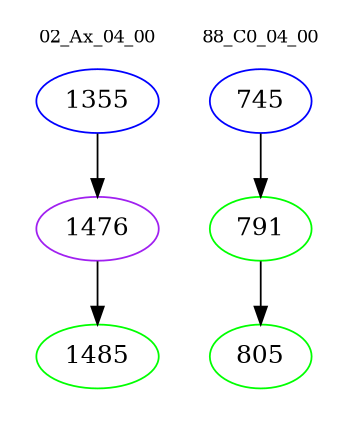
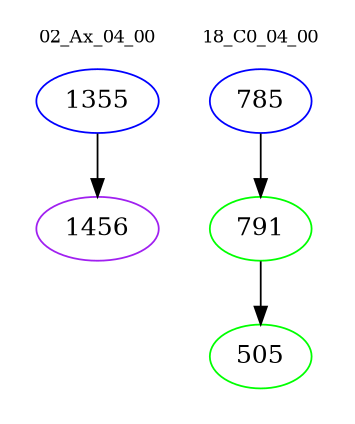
cluster "88_C0_04_00": label "88_C0_04_00" -> "18_C0_04_00"
node "745": label "745" -> "785"
node "1476": label "1476" -> "1456"
node "1485": removed
node "805": label "805" -> "505"
